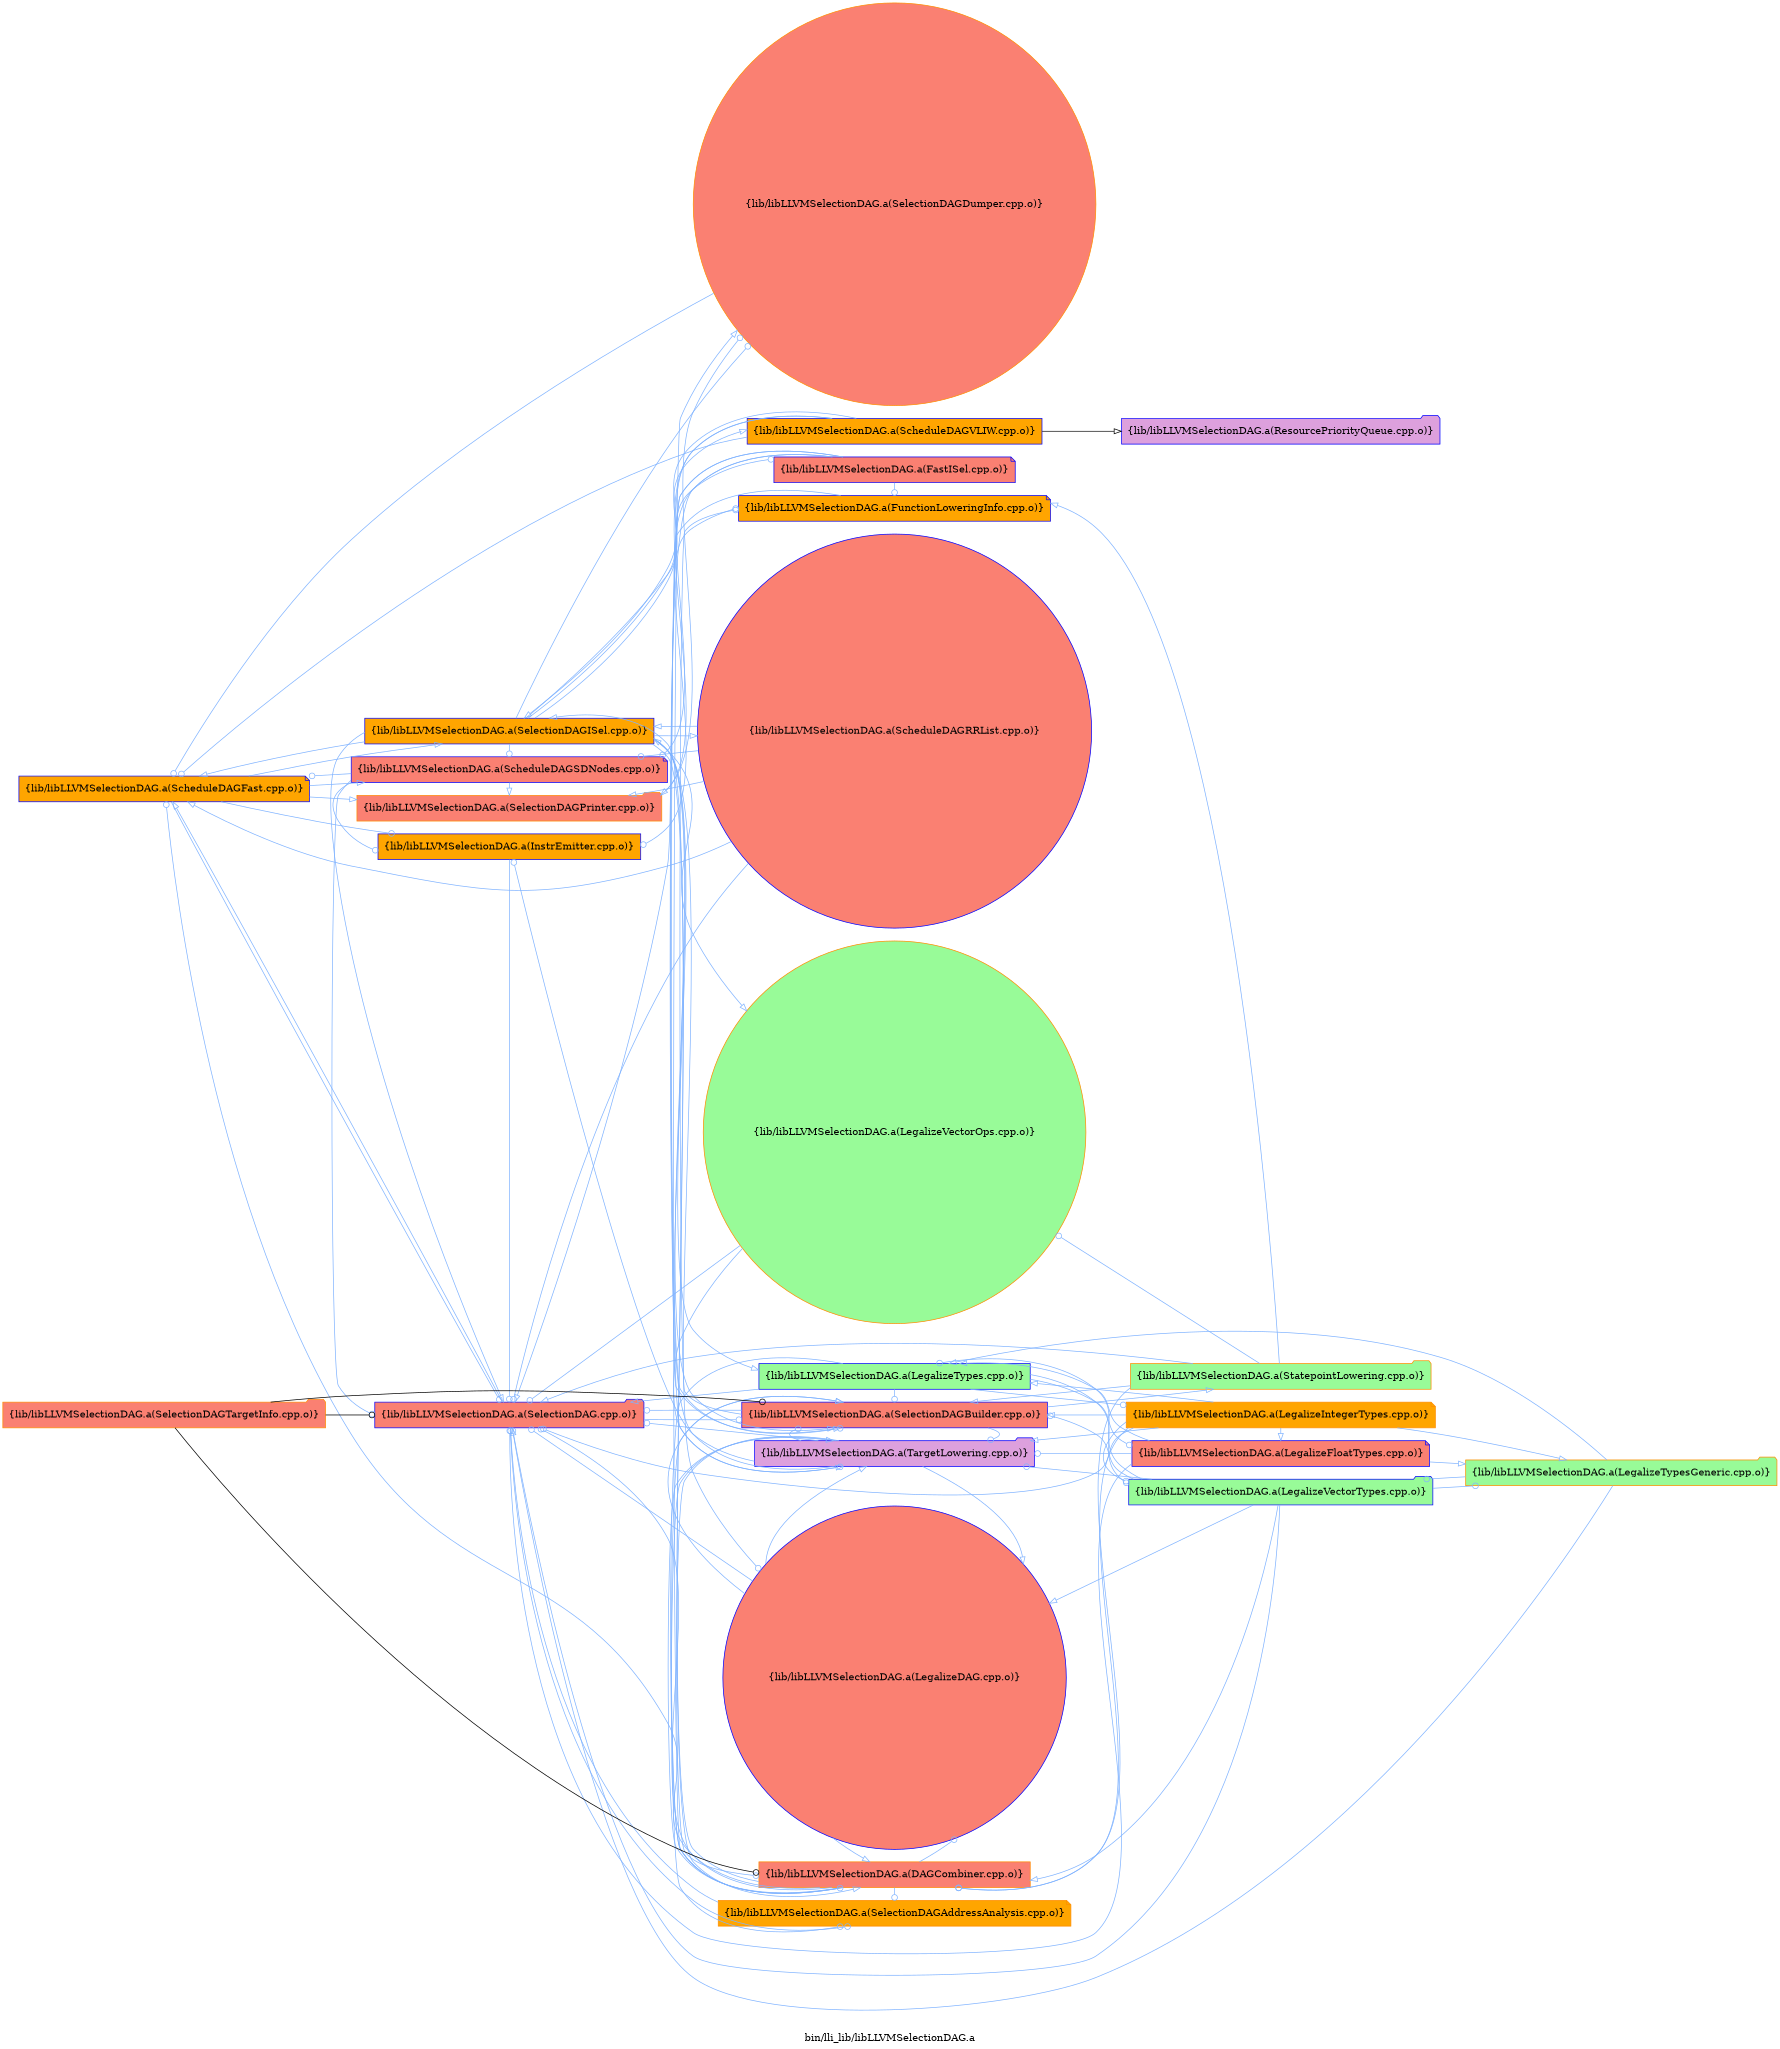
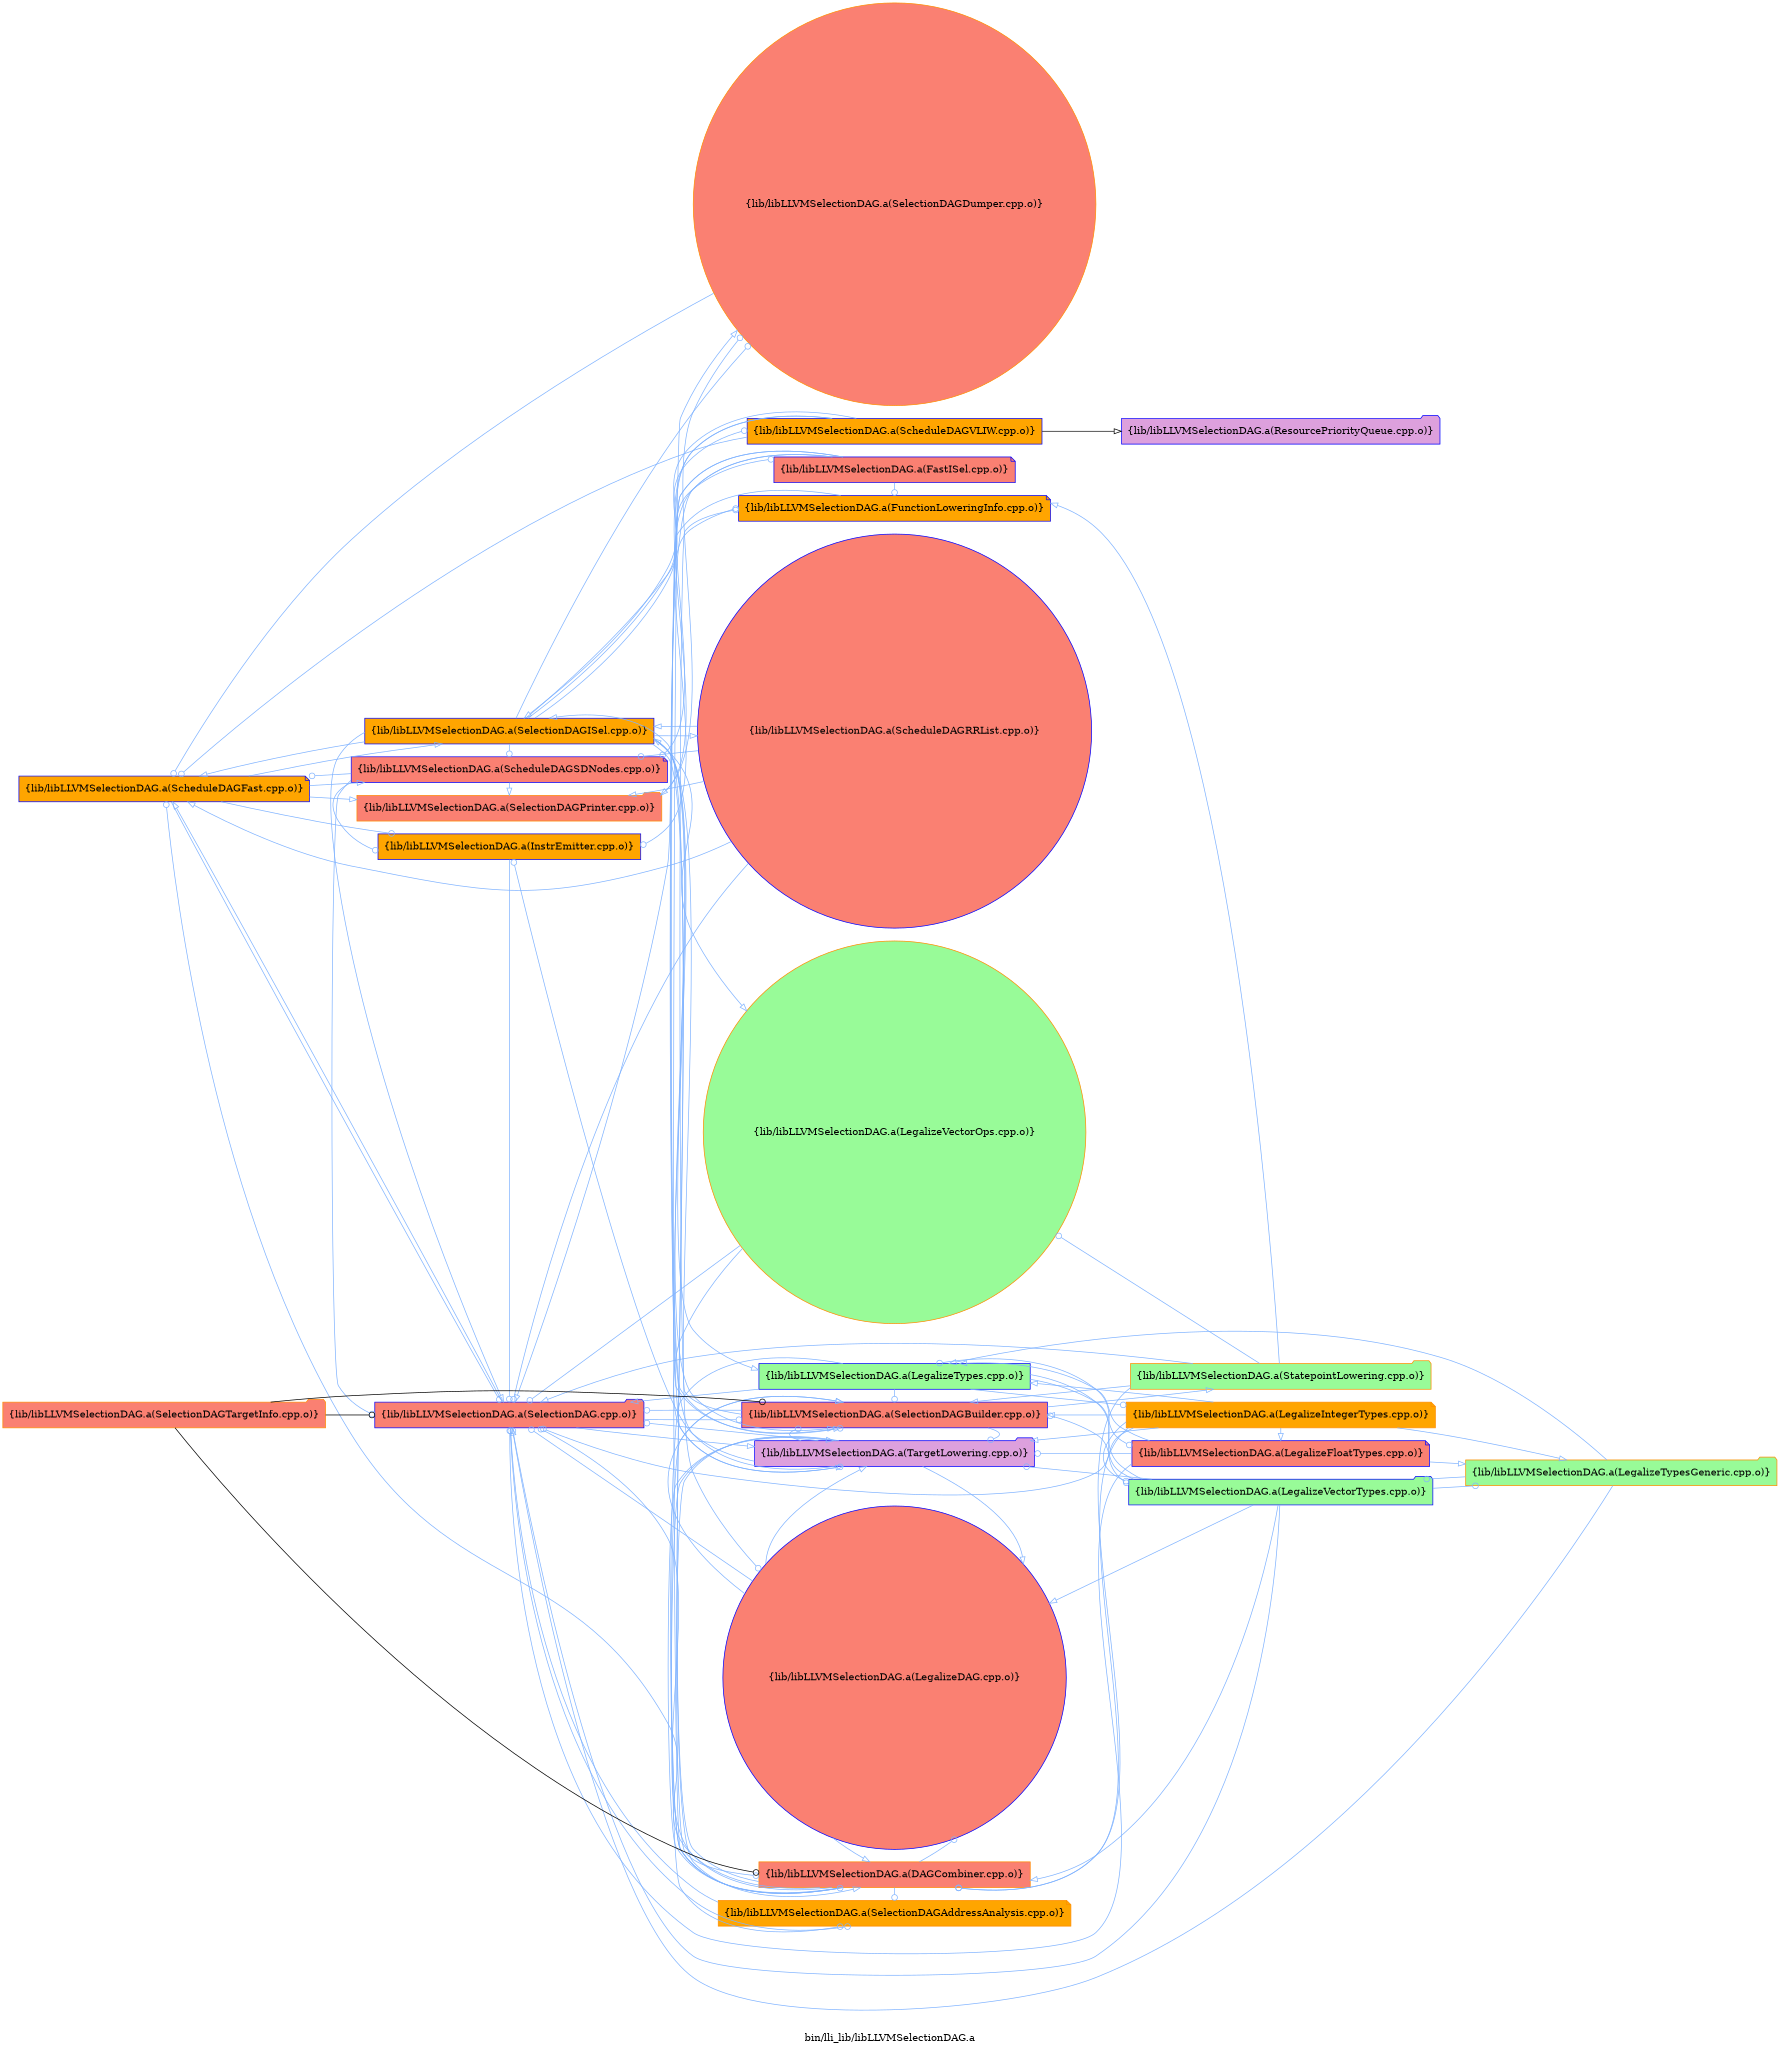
edge "{lib/libLLVMSelectionDAG.a(SelectionDAGISel.cpp.o)}" -> "{lib/libLLVMSelectionDAG.a(ScheduleDAGVLIW.cpp.o)}": arrowhead onormal -> odot
edge "{lib/libLLVMSelectionDAG.a(SelectionDAG.cpp.o)}" -> "{lib/libLLVMSelectionDAG.a(TargetLowering.cpp.o)}": added
